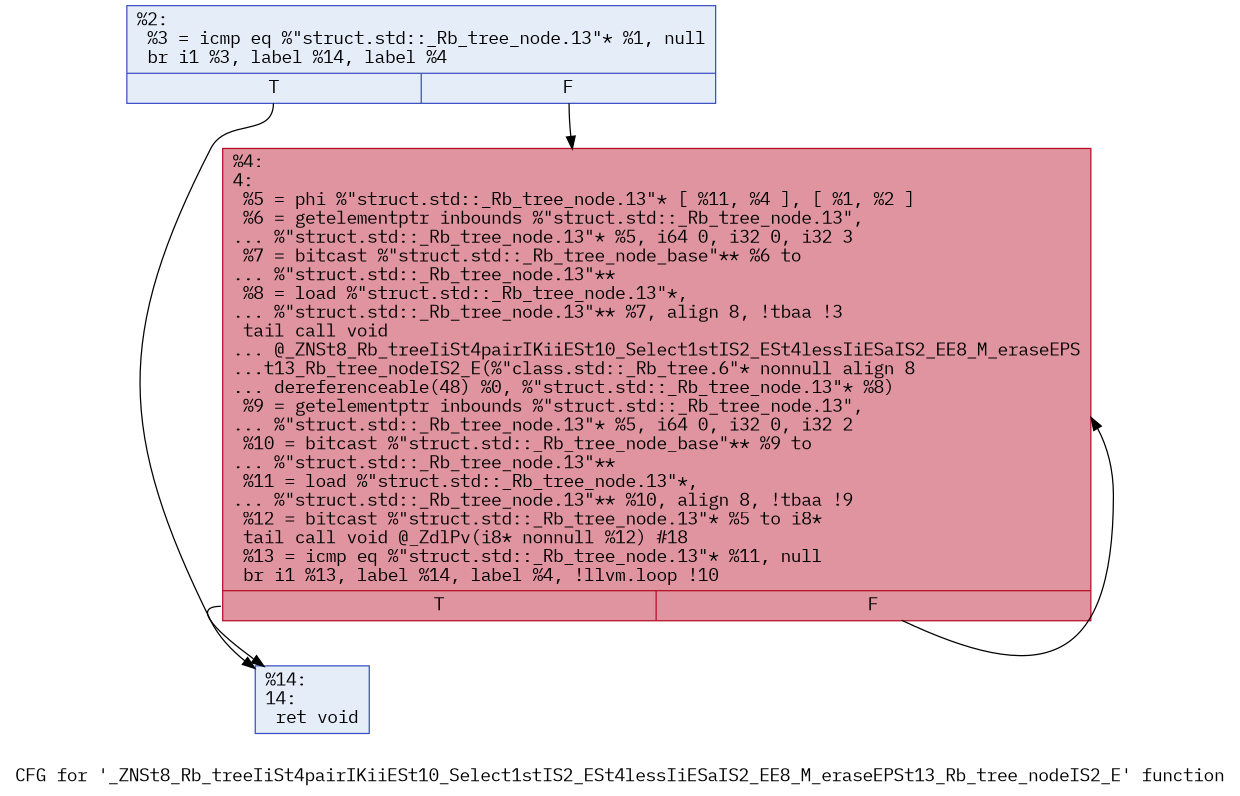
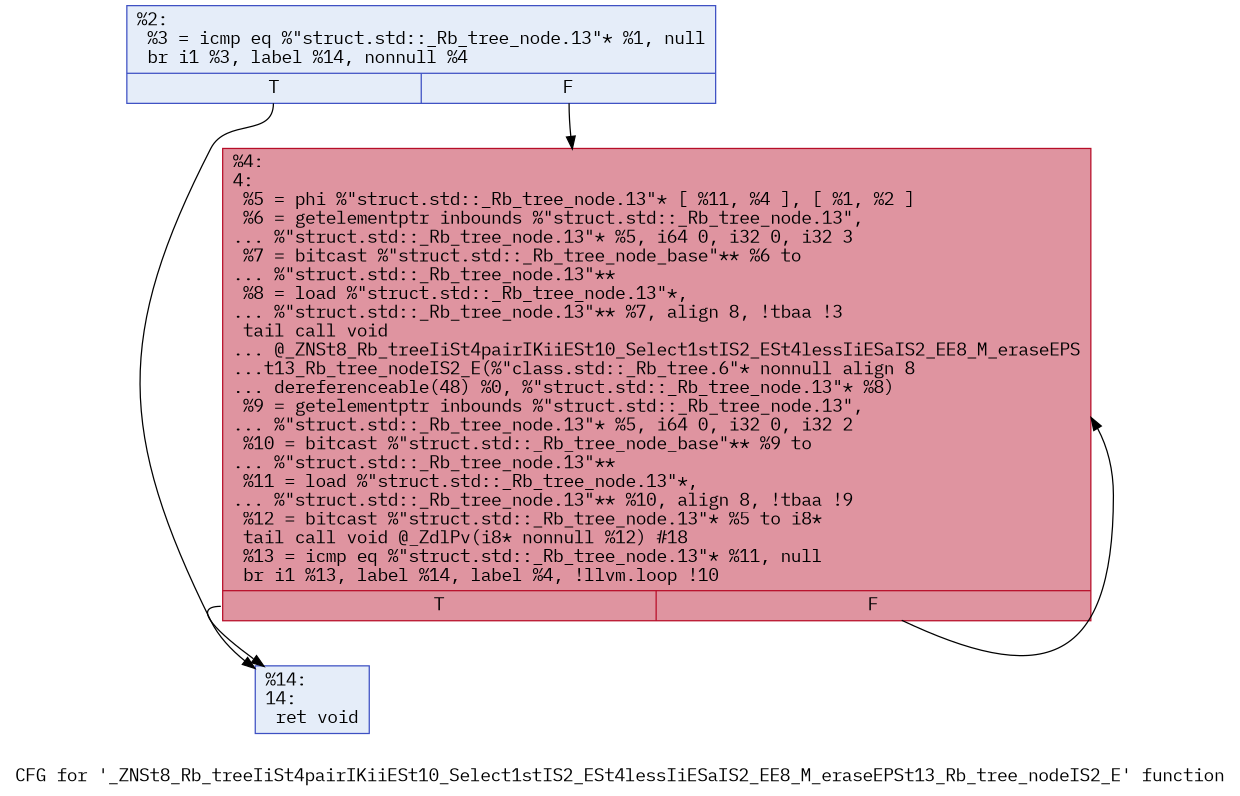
node "%2:": text "br i1 %3, label %14, label %4" -> "br i1 %3, label %14, nonnull %4"
